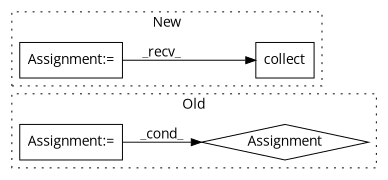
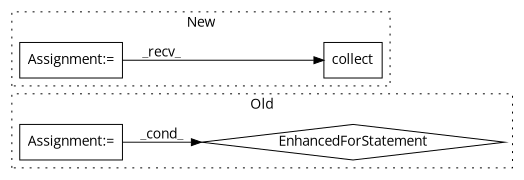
node "Assignment": label "Assignment" -> "EnhancedForStatement"
